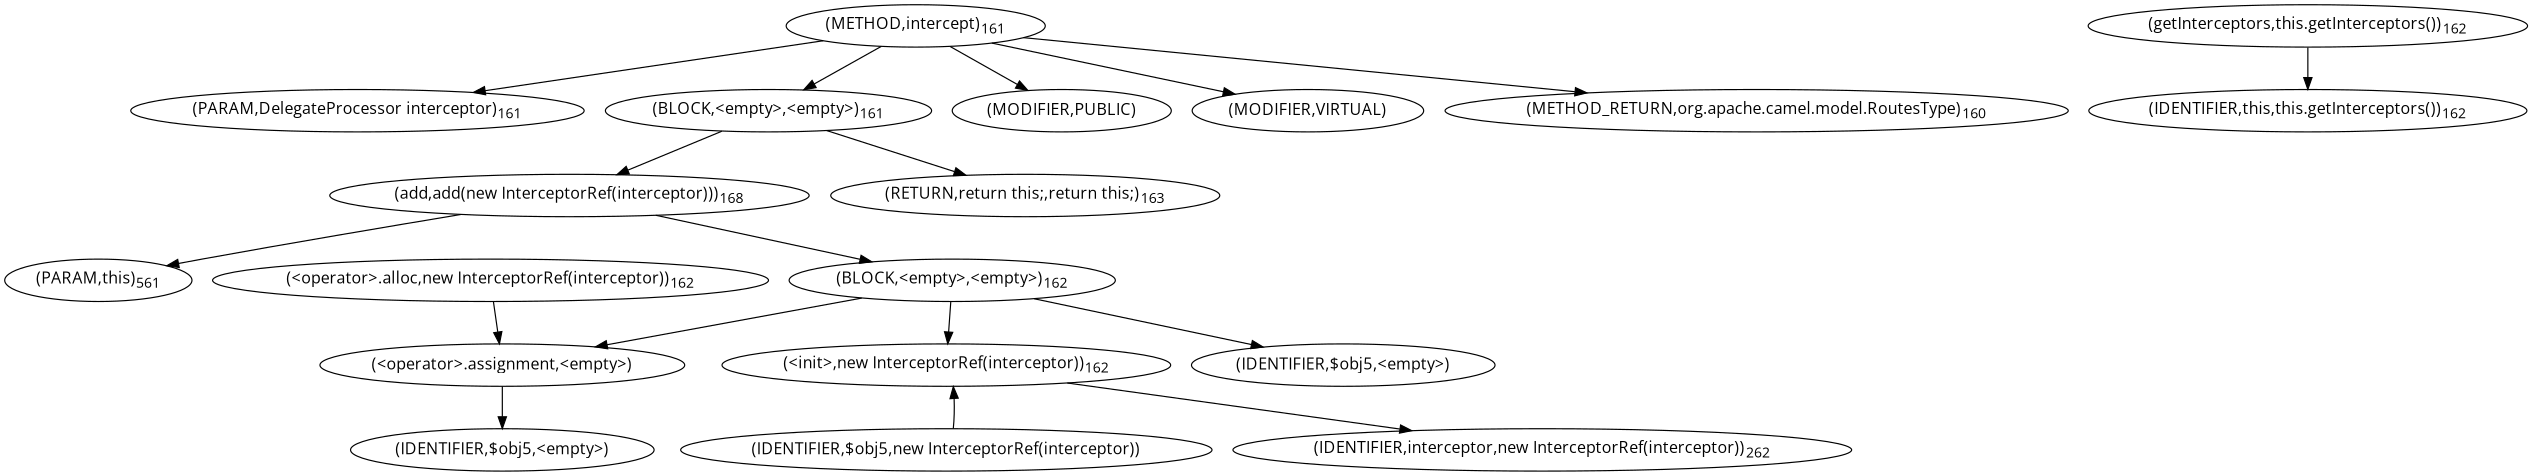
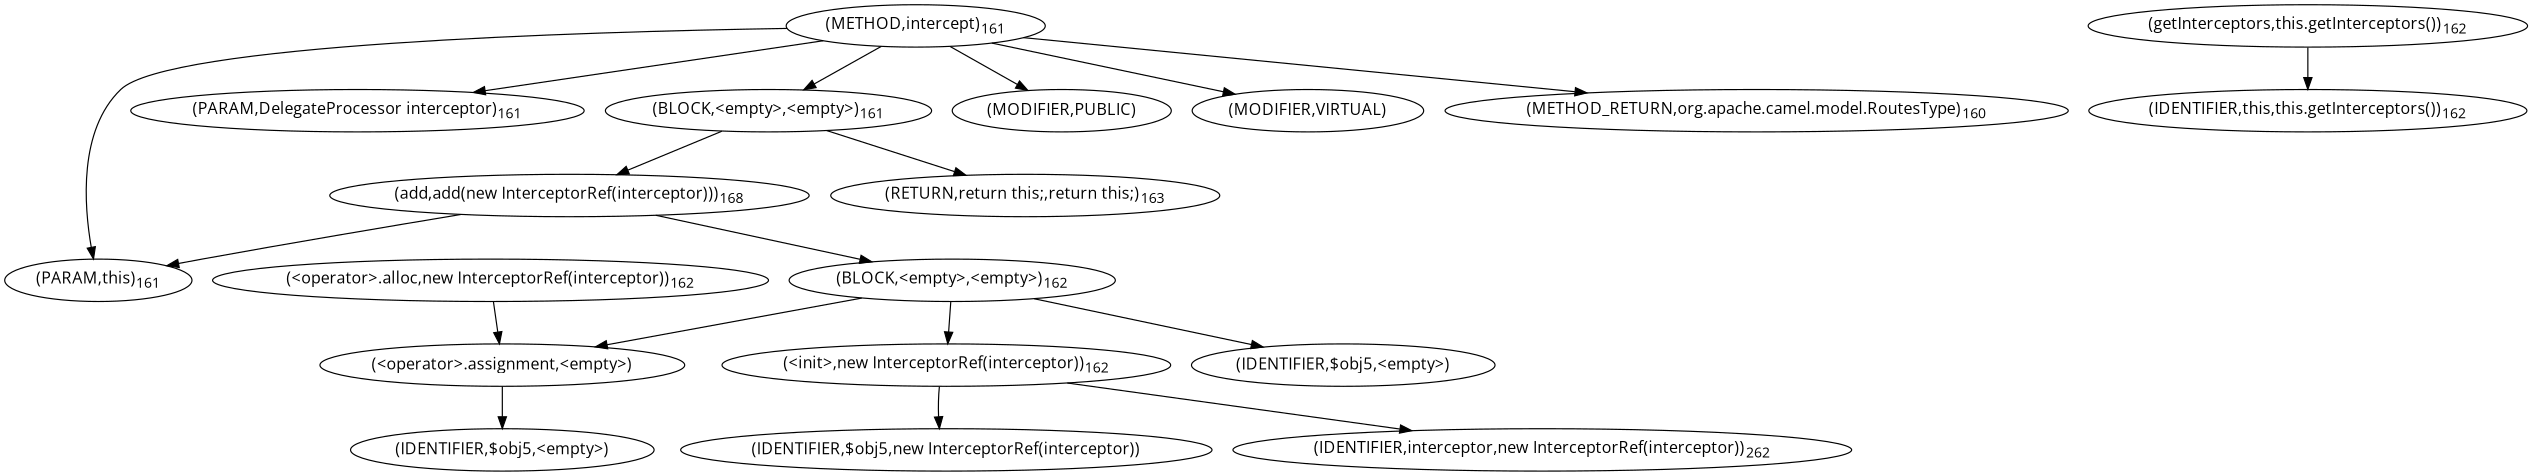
edge "(METHOD,intercept)" -> "(PARAM,this)": added
node "(PARAM,this)": text "561" -> "161"
edge "(IDENTIFIER,$obj5,new InterceptorRef(interceptor))" -> "(<init>,new InterceptorRef(interceptor))": reversed
